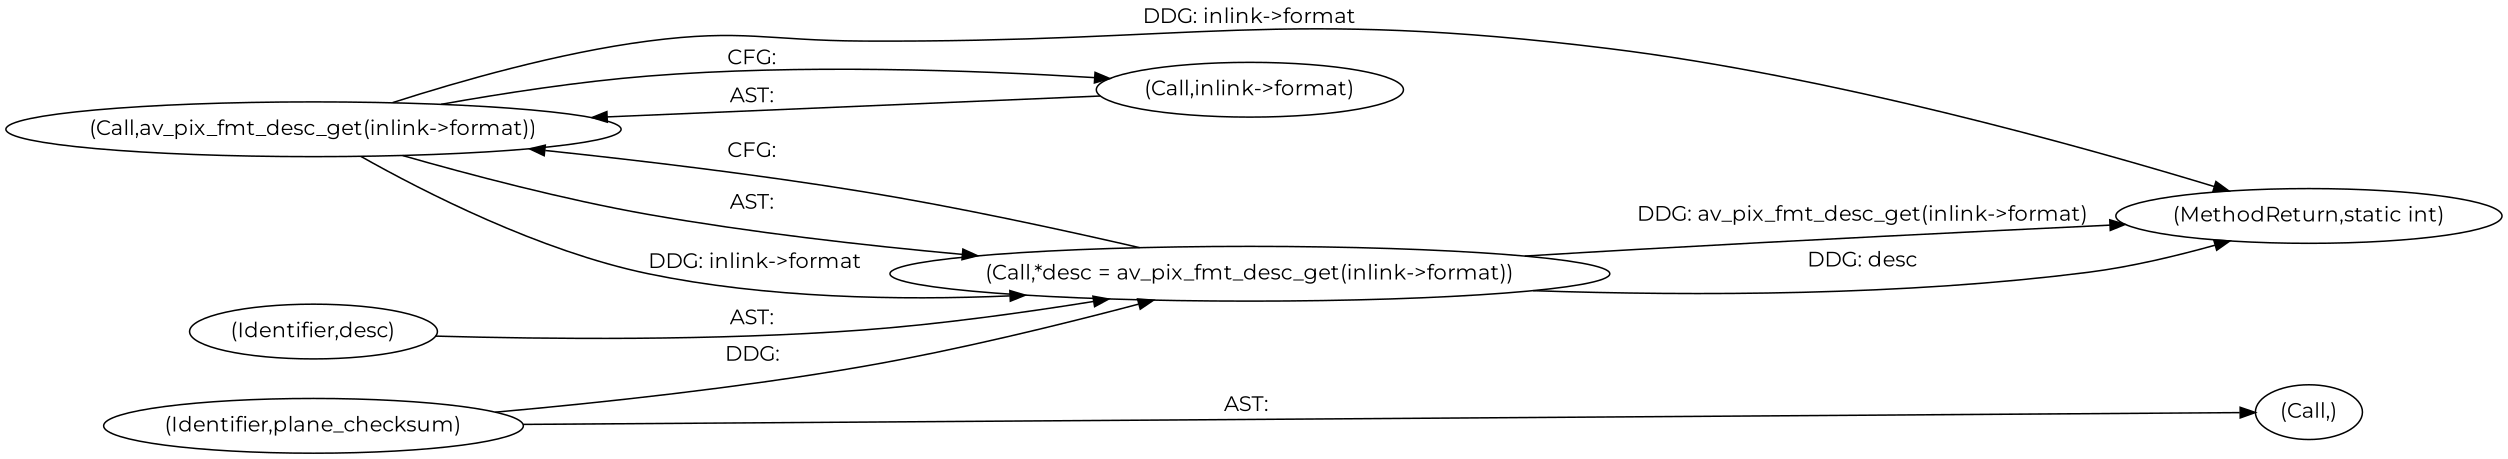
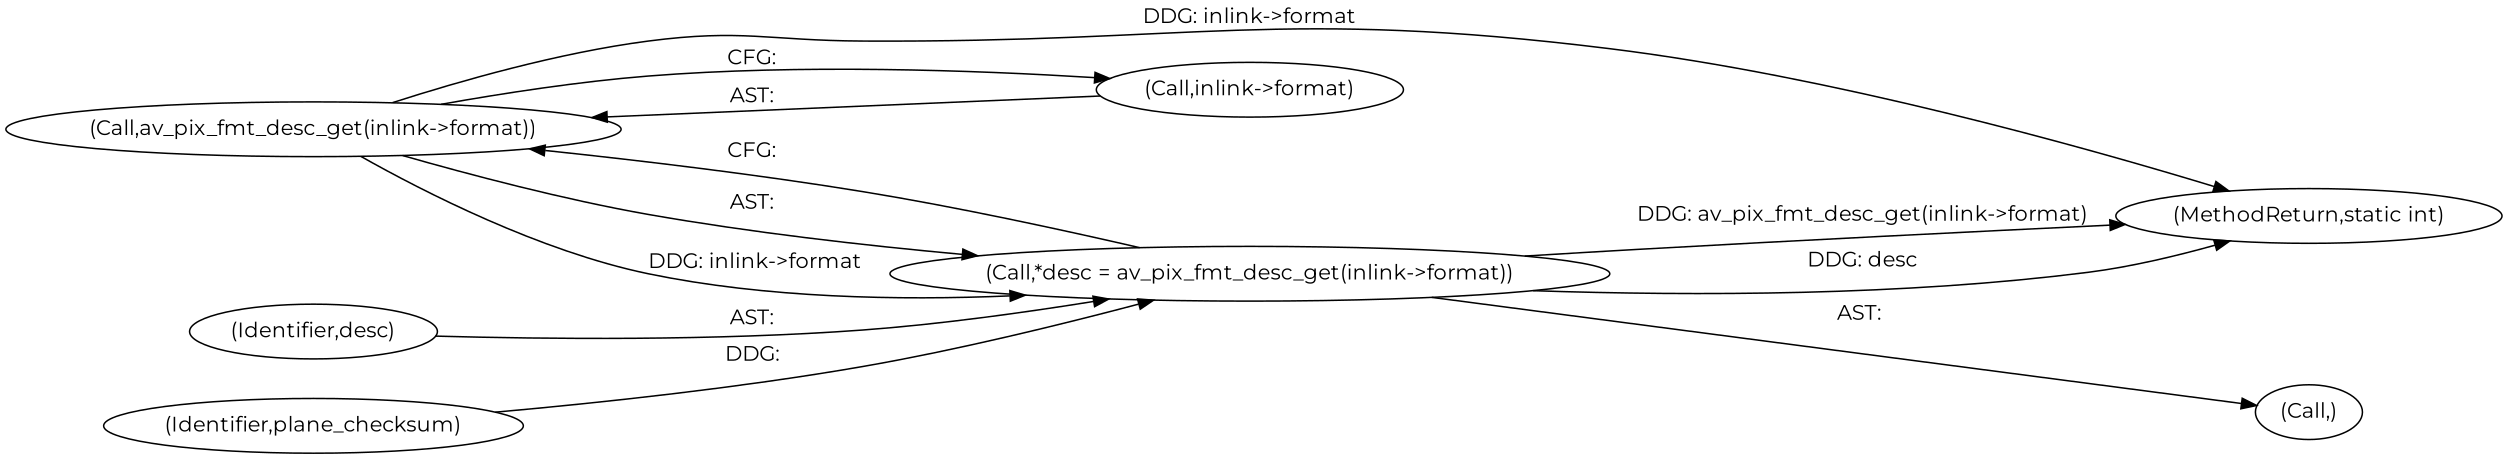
edge "(Identifier,plane_checksum)" -> "(Call,)": now "(Call,*desc = av_pix_fmt_desc_get(inlink->format))" -> "(Call,)"
